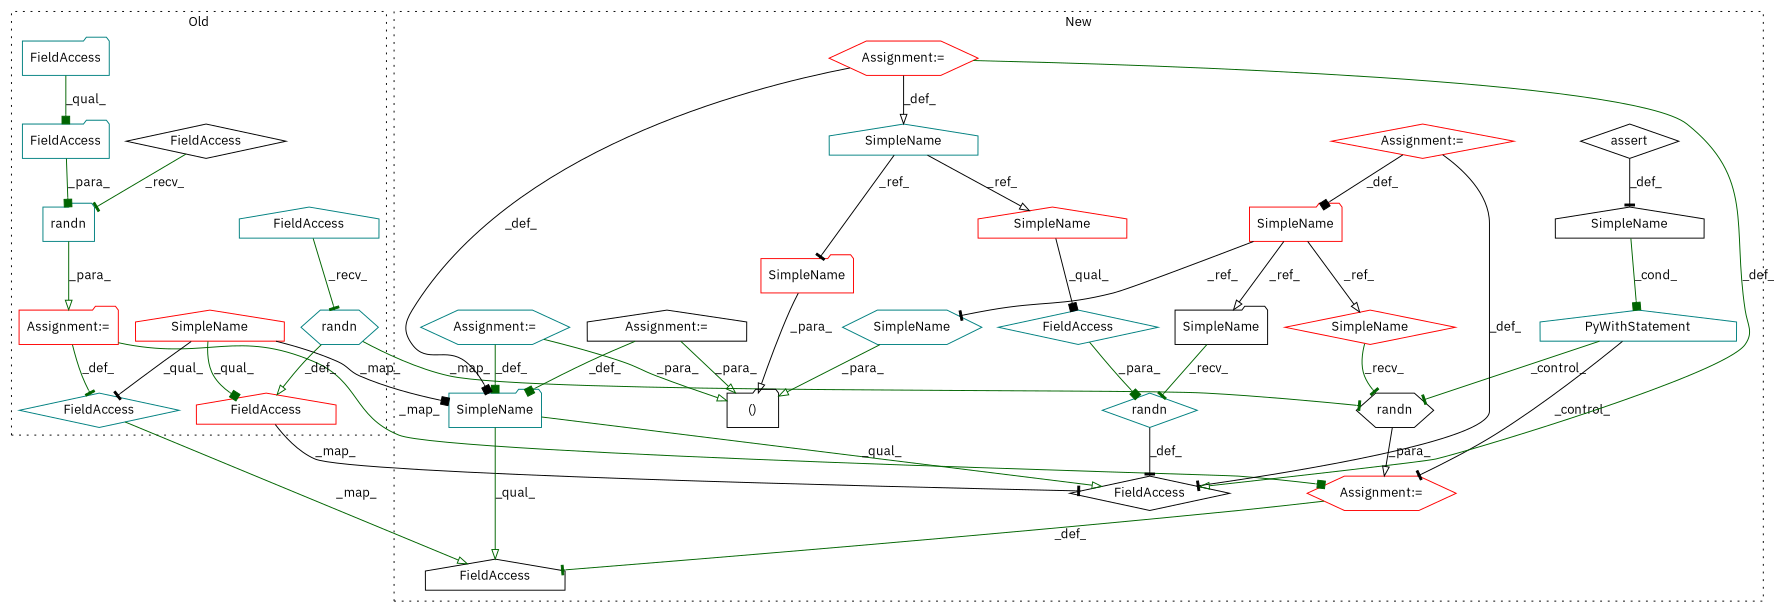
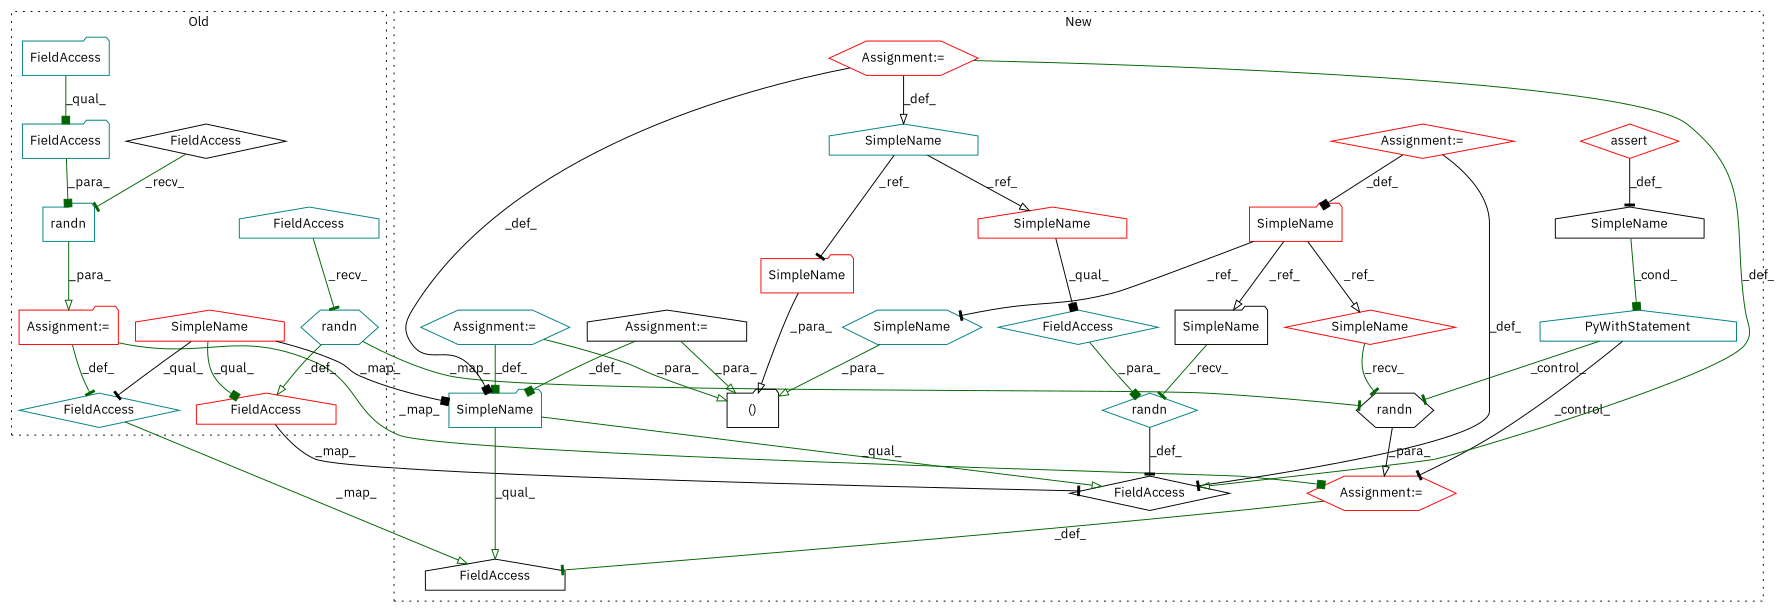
node "assert": color black -> red
